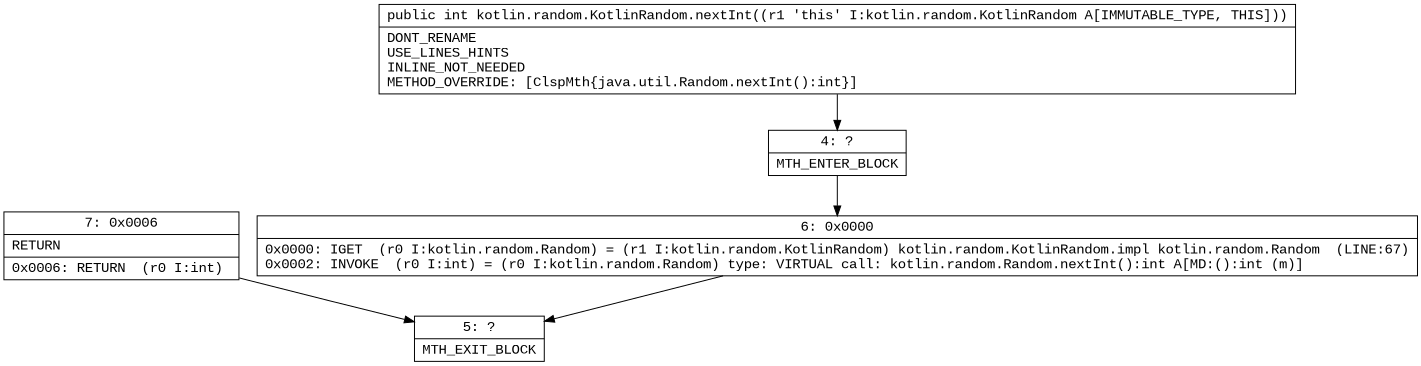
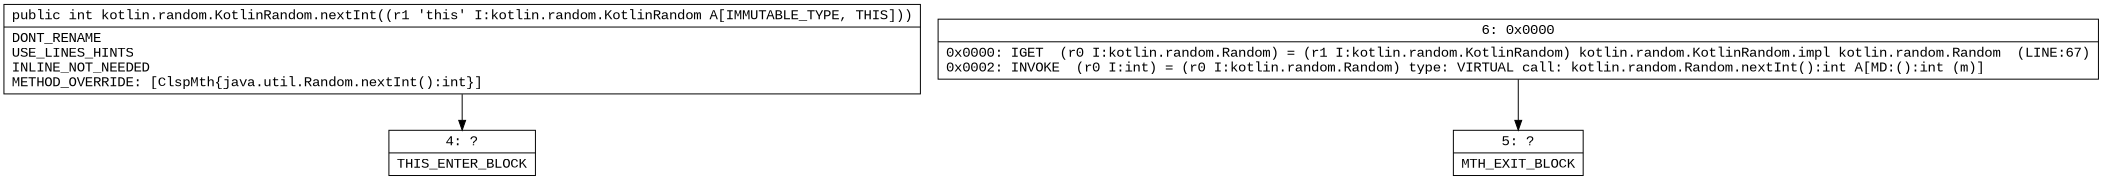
node "4: ?": text "MTH_ENTER_BLOCK" -> "THIS_ENTER_BLOCK"
edge "4: ?" -> "6: 0x0000": removed
node "7: 0x0006": removed
